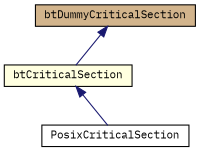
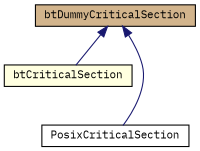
edge "PosixCriticalSection" -> "btCriticalSection": now "PosixCriticalSection" -> "btDummyCriticalSection"
